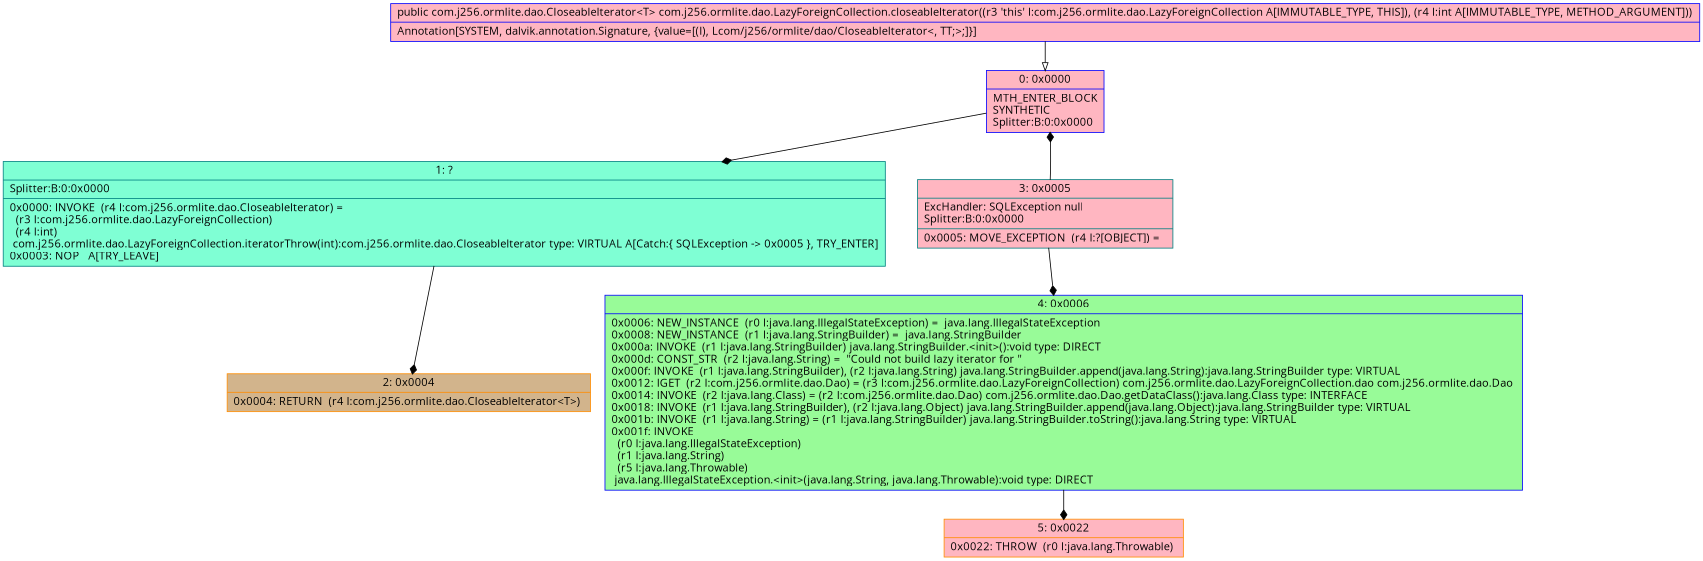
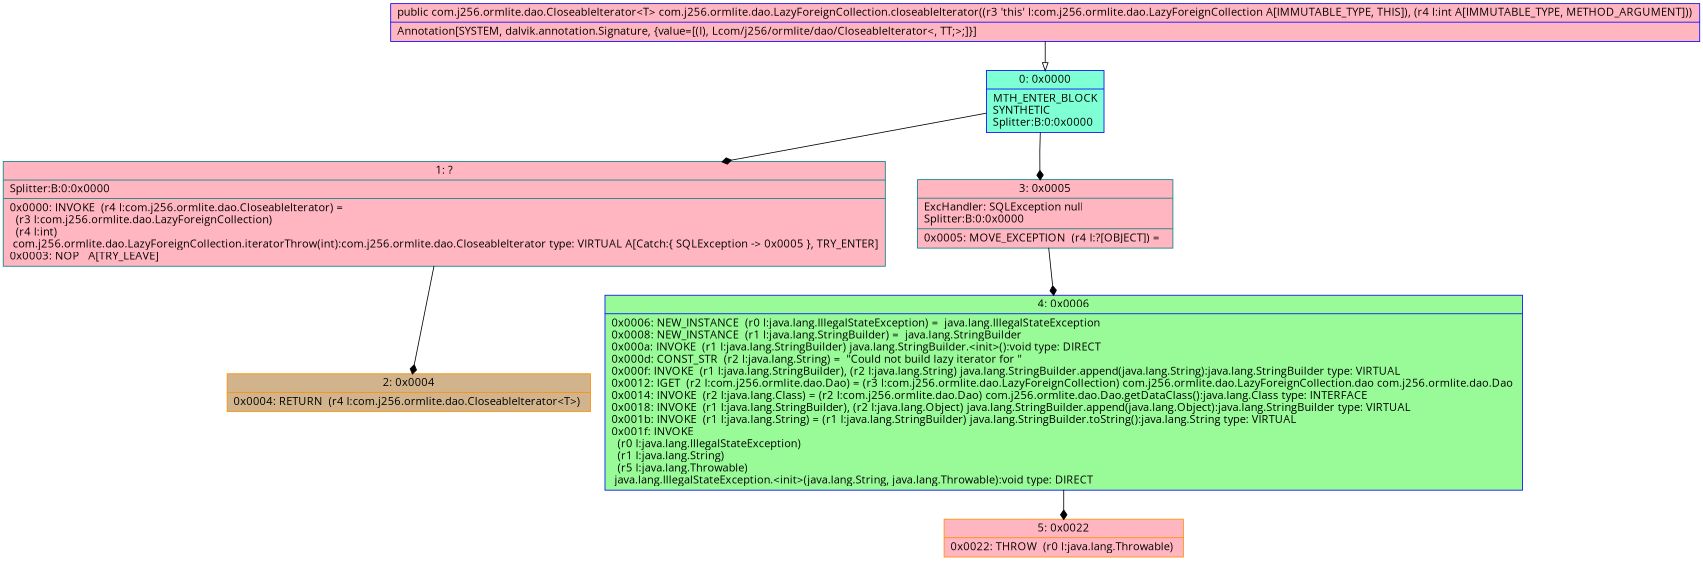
node "0: 0x0000": fillcolor lightpink -> aquamarine
edge "3: 0x0005" -> "0: 0x0000": reversed
node "1: ?": fillcolor aquamarine -> lightpink
